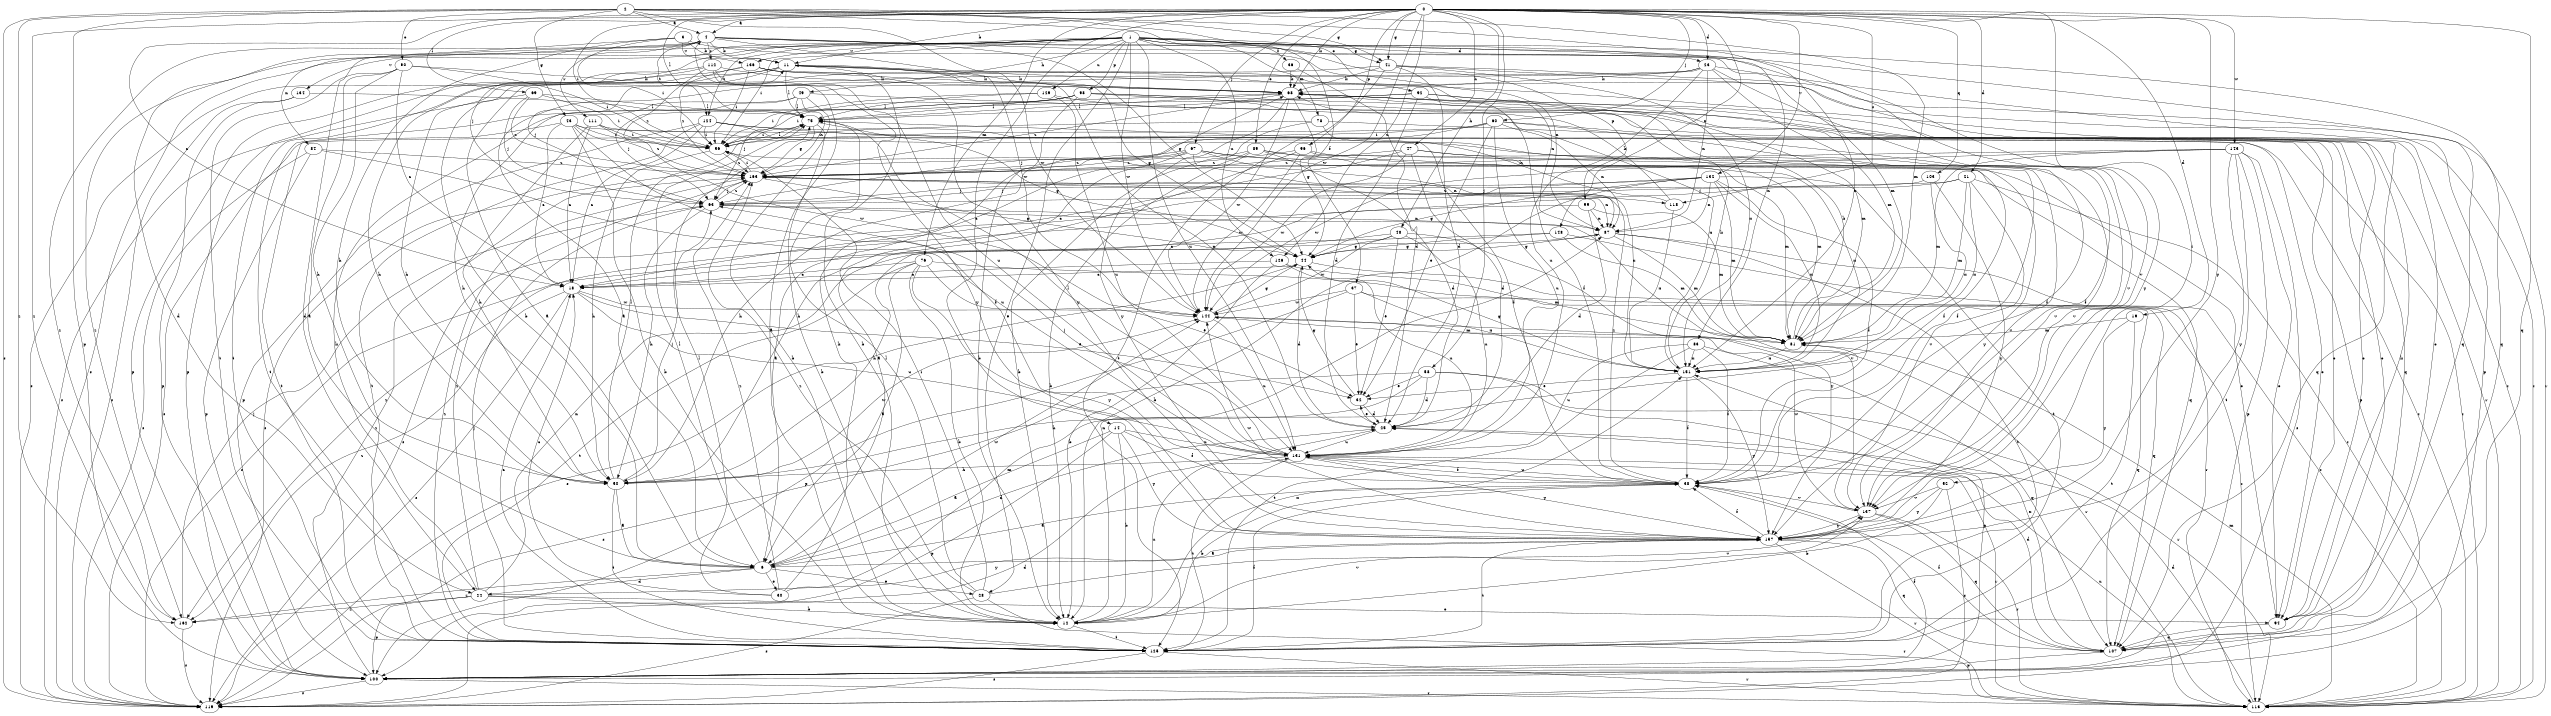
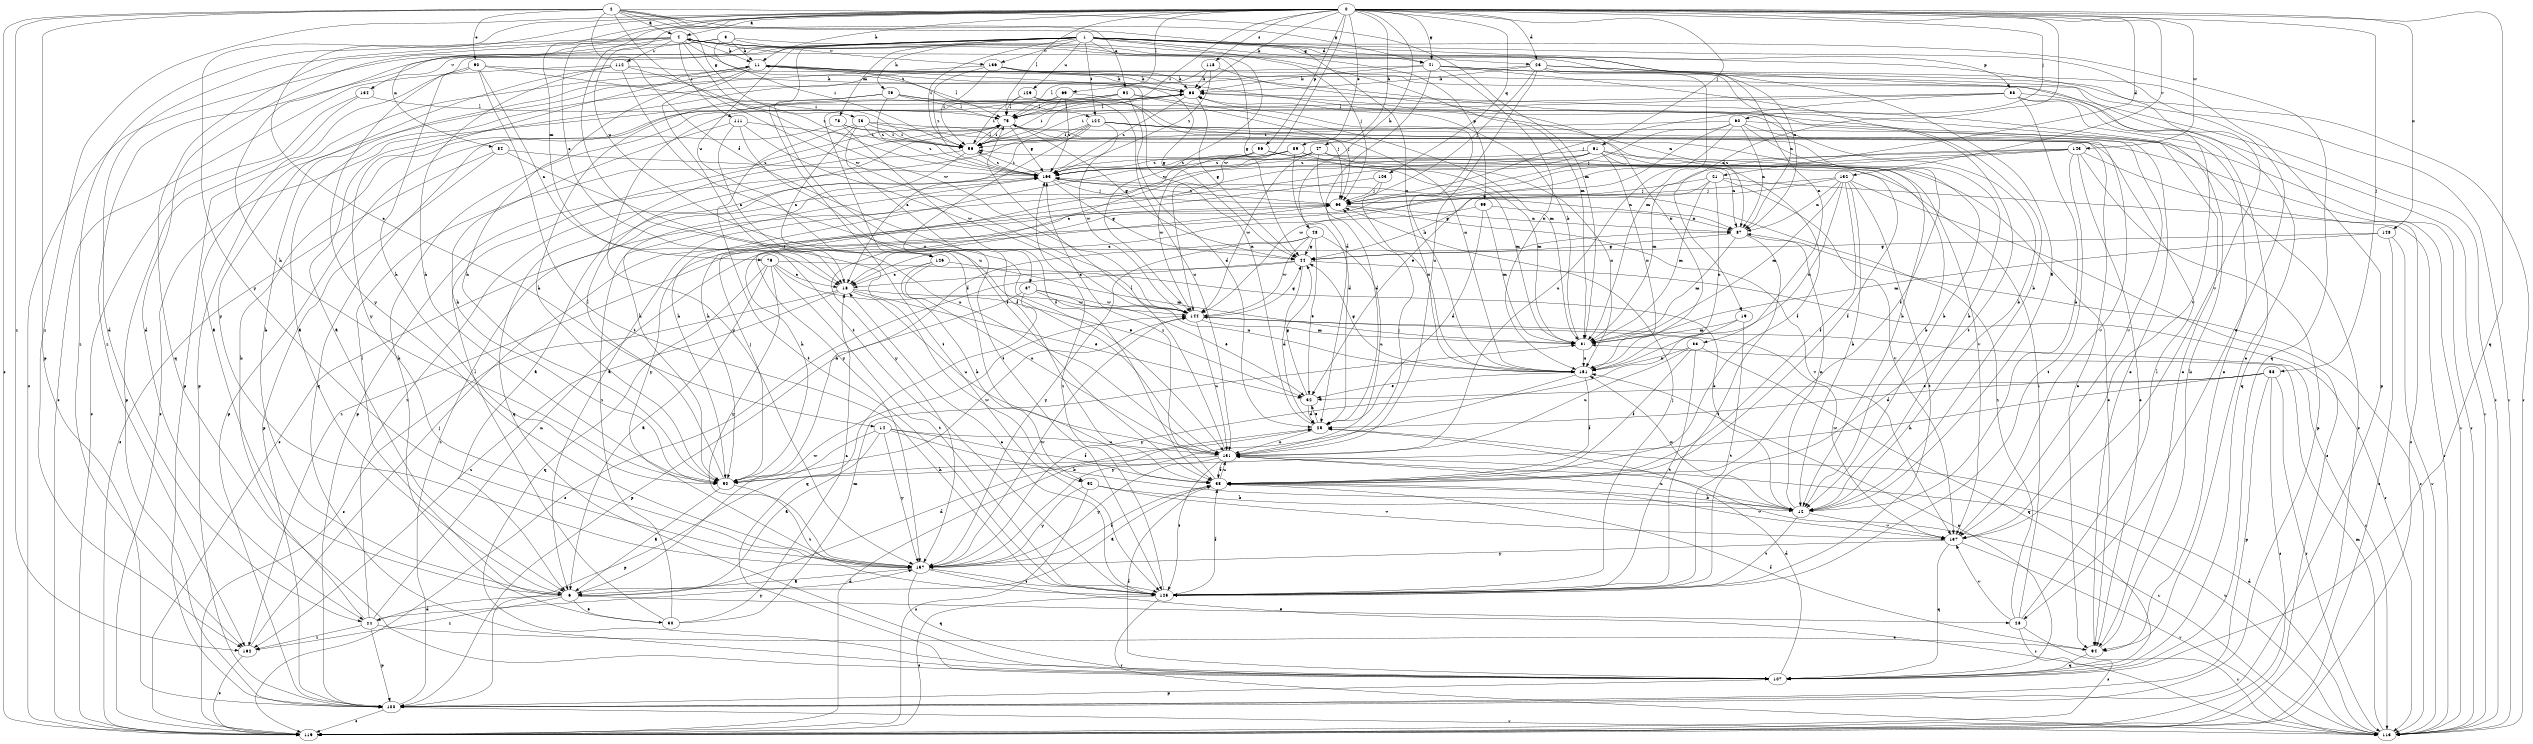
node "36": removed
node "67": label "67" -> "61"
edge "163" -> "118": reversed
edge "68" -> "144": now "124" -> "144"
edge "126" -> "12": now "126" -> "52"
edge "24" -> "12": removed, label "b"
edge "100" -> "38": now "94" -> "38"
